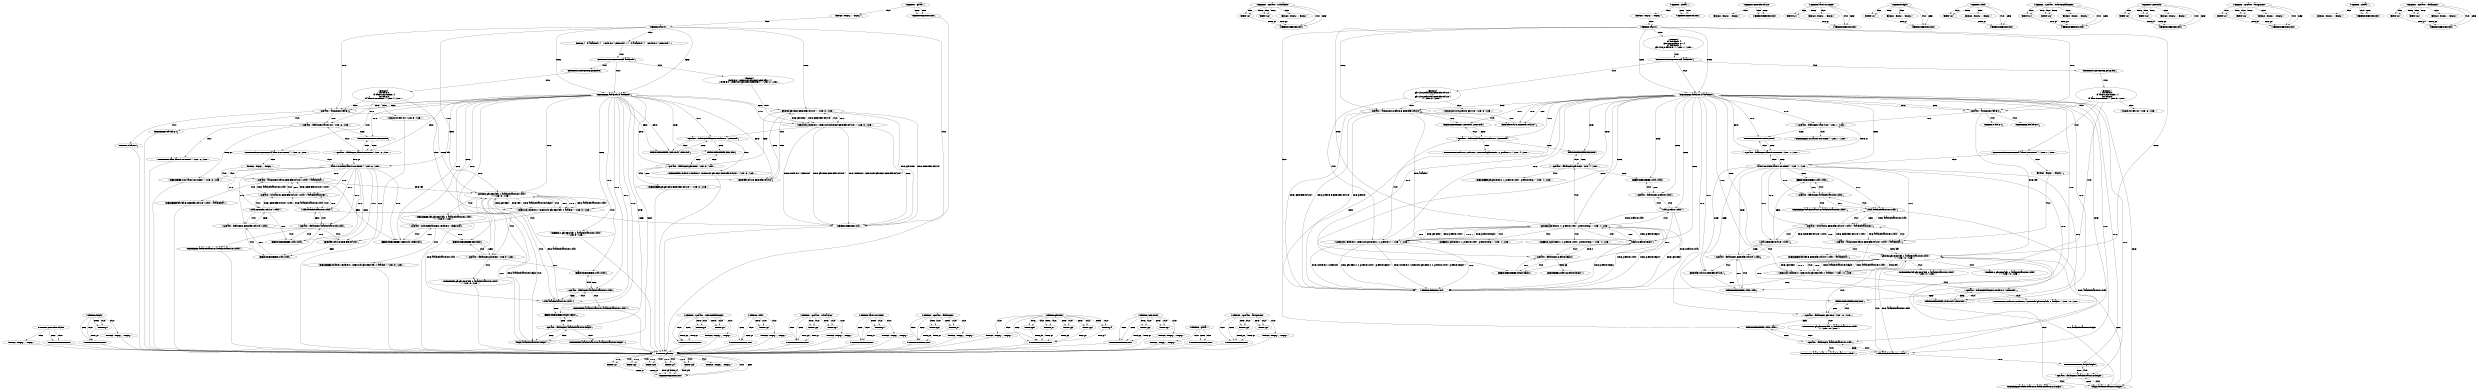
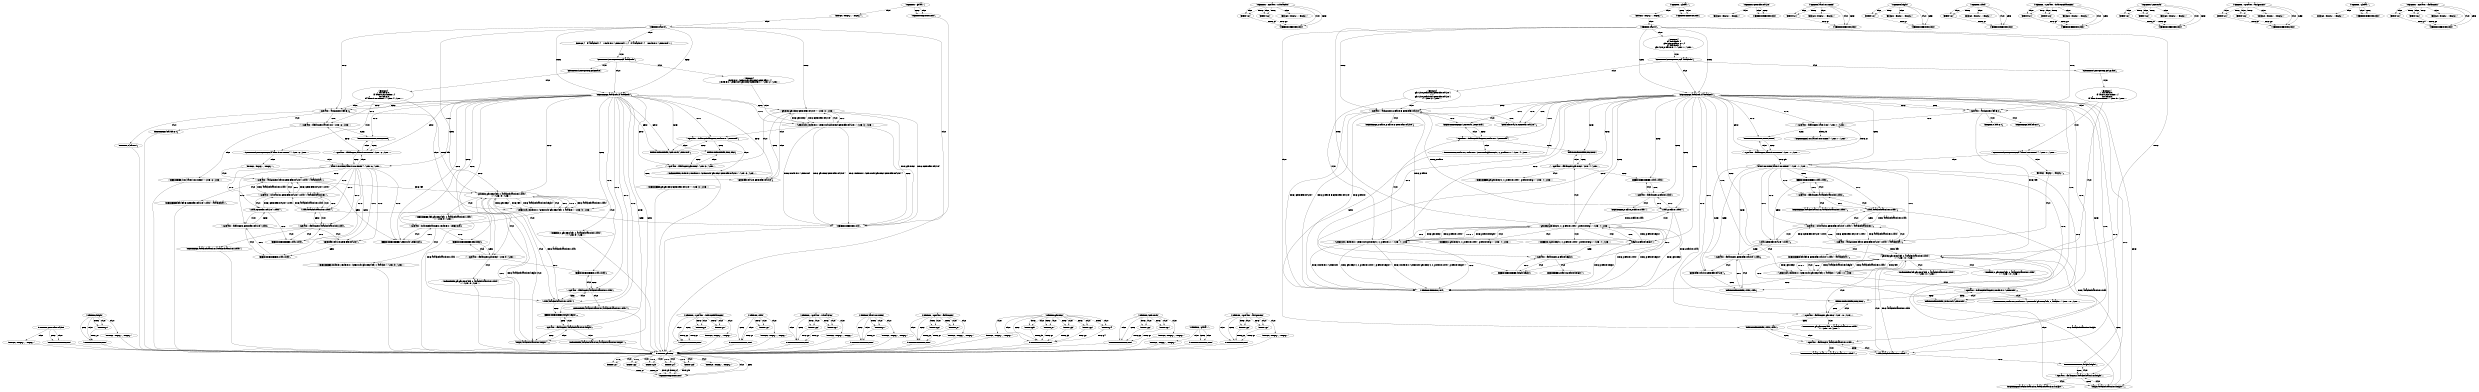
node "<(LOCAL,gfx.Size prefsize: gfx.Size)<SUB>3</SUB>>": removed
node "<(LOCAL,int left: int)<SUB>6</SUB>>": removed
node "<(LOCAL,int left: int)<SUB>5</SUB>>": removed
node "(IDENTIFIER,prefsize,prefsize = GetPreferredSize())": added
edge "<(<operator>.fieldAccess,base::i18n)<SUB>7</SUB>>" -> "<(IDENTIFIER,i18n,base::i18n::IsRTL())<SUB>7</SUB>>": label "AST: " -> "DDG: p5"
edge "<(<operator>.fieldAccess,base::i18n::IsRTL)<SUB>6</SUB>>" -> "<(<operator>.fieldAccess,base::i18n)<SUB>6</SUB>>": label "AST: " -> "CDG: "
edge "<(gfx.Rect,gfx::Rect(GetPreferredSize()))<SUB>3</SUB>>" -> "<(<operator>.fieldAccess,gfx::Rect)<SUB>3</SUB>>": label "CFG: " -> "AST: "
edge "<(<operator>.fieldAccess,base::i18n)<SUB>6</SUB>>" -> "<(IDENTIFIER,i18n,base::i18n::IsRTL())<SUB>6</SUB>>": label "DDG: p1" -> "AST: "
node "<(IDENTIFIER,base,base::i18n::IsRTL())<SUB>6</SUB>>": removed
edge "<(<operator>.fieldAccess,base::i18n::IsRTL)<SUB>6</SUB>>" -> "<(base.i18n.IsRTL,base::i18n::IsRTL())<SUB>6</SUB>>": label "DDG: p1" -> "CFG: "
edge "<(<operator>.fieldAccess,base::i18n::IsRTL)<SUB>7</SUB>>" -> "<(base.i18n.IsRTL,base::i18n::IsRTL())<SUB>7</SUB>>": label "CFG: " -> "DDG: p5"
edge "<(base.i18n.IsRTL,base::i18n::IsRTL())<SUB>7</SUB>>" -> "<(<operator>.fieldAccess,base::i18n::IsRTL)<SUB>7</SUB>>": removed, label "AST:"
edge "<(base.i18n.IsRTL,base::i18n::IsRTL())<SUB>6</SUB>>" -> "<(IDENTIFIER,i18n,base::i18n::IsRTL())<SUB>6</SUB>>": now "<(base.i18n.IsRTL,base::i18n::IsRTL())<SUB>6</SUB>>" -> "<(<operator>.fieldAccess,base::i18n::IsRTL)<SUB>6</SUB>>"
edge "(<operator>.assignment,prefsize = GetPreferredSize())" -> "(height,prefsize.height())": label "DDG: attached" -> "DDG: prefsize"
edge "<(<operator>.fieldAccess,gfx::Rect)<SUB>3</SUB>>" -> "<(IDENTIFIER,gfx,gfx::Rect(GetPreferredSize()))<SUB>3</SUB>>": removed, label "AST:"
edge "(<operator>.assignment,prefsize = GetPreferredSize())" -> "(width,prefsize.width())": added, label "DDG: prefsize"
edge "(<operator>.fieldAccess,prefsize.width)" -> "(width,prefsize.width())": label "AST: " -> "CFG: "
edge "(width,prefsize.width())" -> "(<operator>.fieldAccess,prefsize.width)": label "AST: " -> "CDG: "
node "(IDENTIFIER,prefsize,prefsize.width())": added
edge "(height,prefsize.height())" -> "(<operator>.fieldAccess,prefsize.height)": removed, label "AST:"
edge "(<operator>.fieldAccess,prefsize.height)" -> "(height,prefsize.height())": label "DDG: 0" -> "CFG: "
edge "(<operator>.fieldAccess,prefsize.height)" -> "(IDENTIFIER,prefsize,prefsize.height())": label "DDG: p3" -> "AST: "
